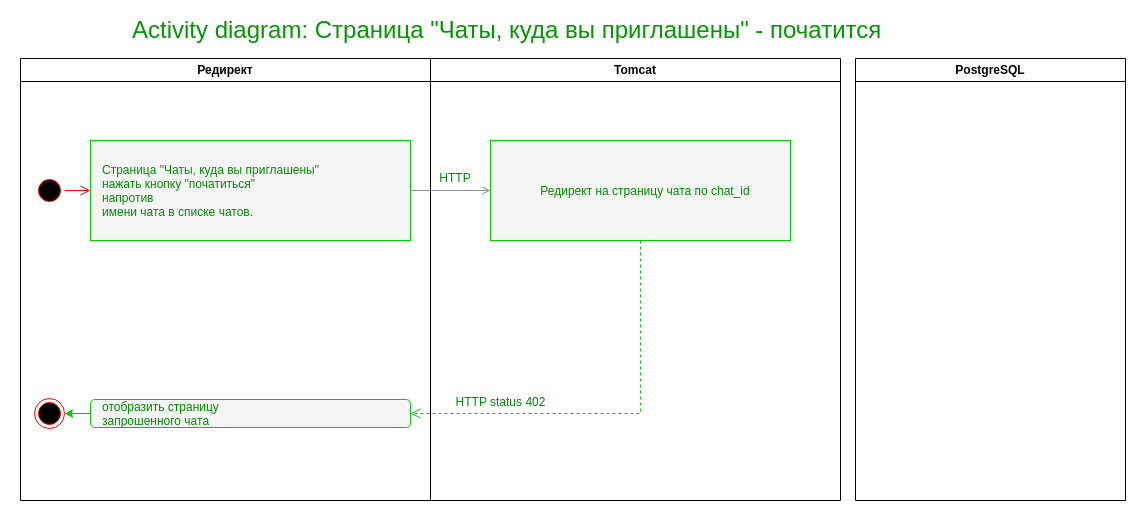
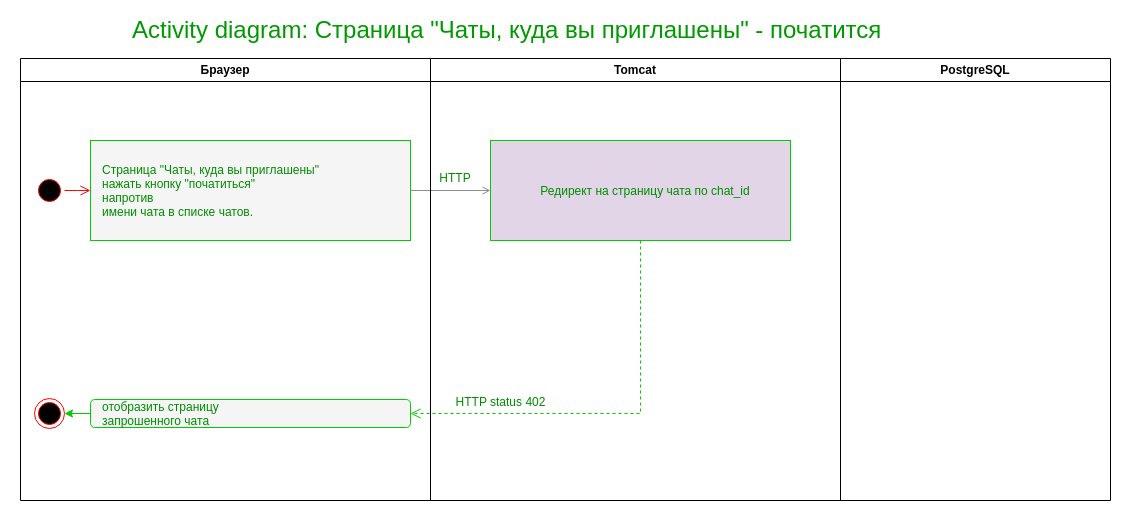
node "Редирект": label "Редирект" -> "Браузер"
node "Редирект на страницу чата по chat_id": fillcolor #f5f5f5 -> #e1d5e7
node "PostgreSQL": moved (991, 280) -> (976, 280)
